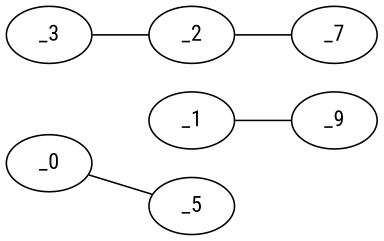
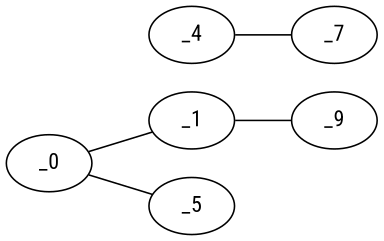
node "_3": removed
node "_2": label "_2" -> "_4"
edge "_1" -- "_0": added
